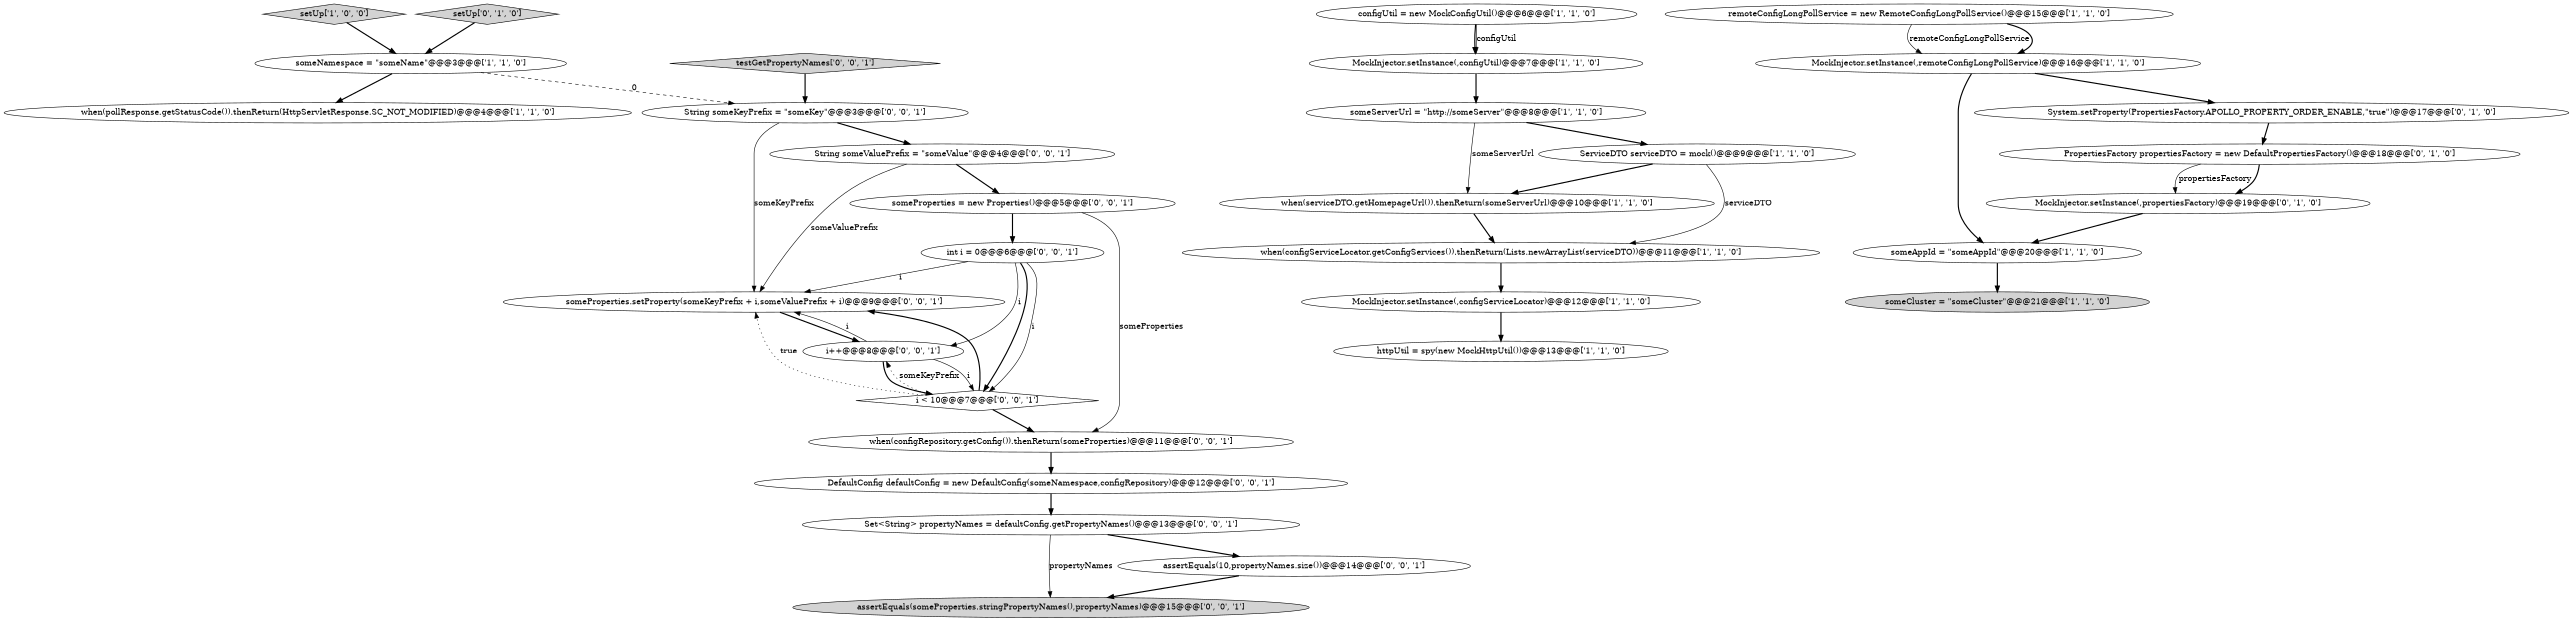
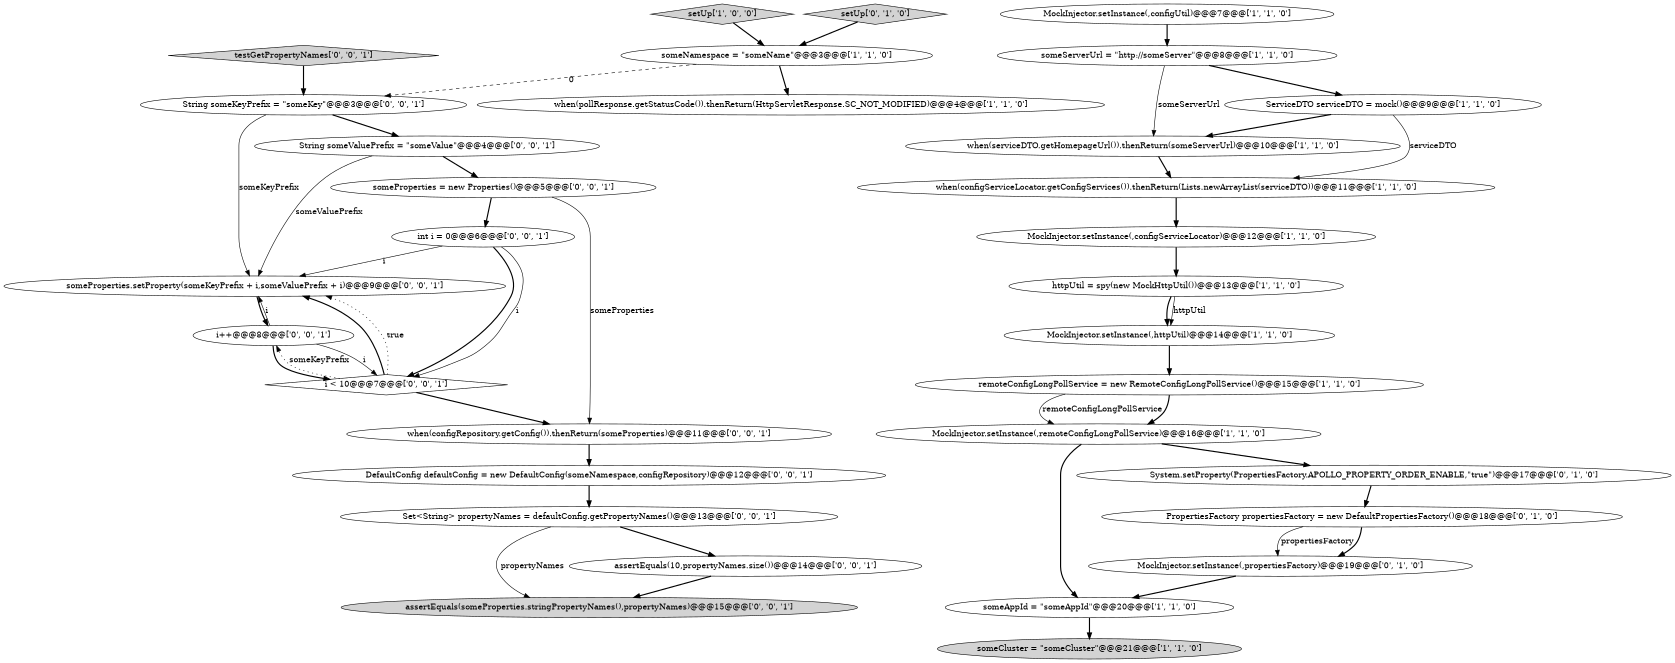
node "configUtil = new MockConfigUtil()@@@6@@@['1', '1', '0']": removed
edge "int i = 0@@@6@@@['0', '0', '1']" -> "i++@@@8@@@['0', '0', '1']": removed, label "i"
node "MockInjector.setInstance(,httpUtil)@@@14@@@['1', '1', '0']": added
